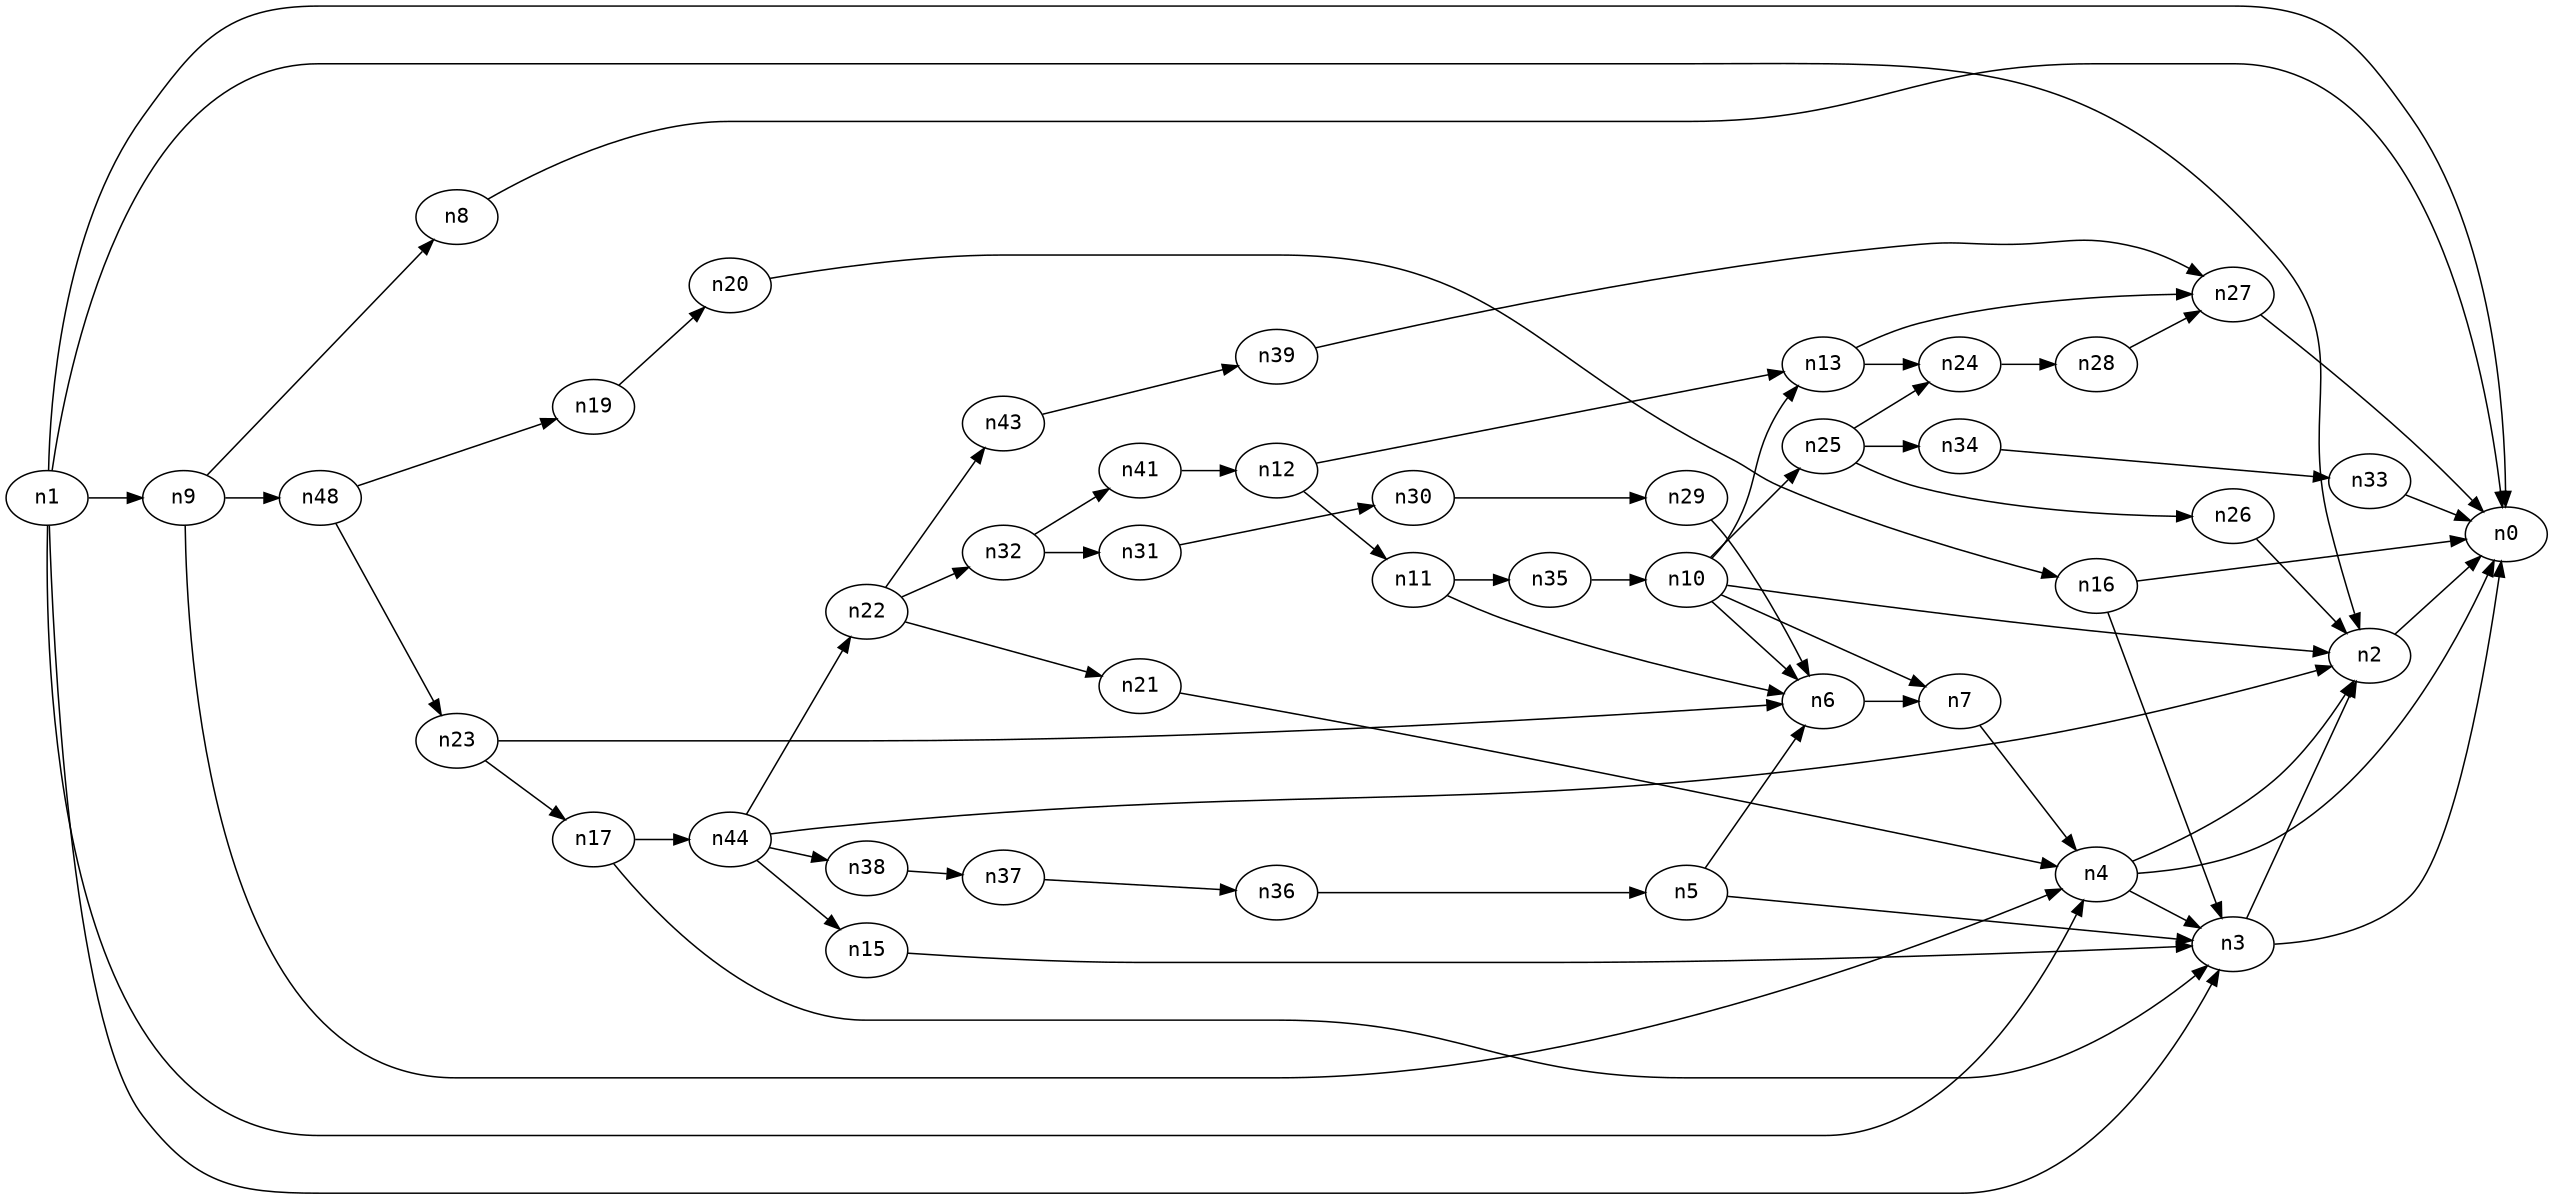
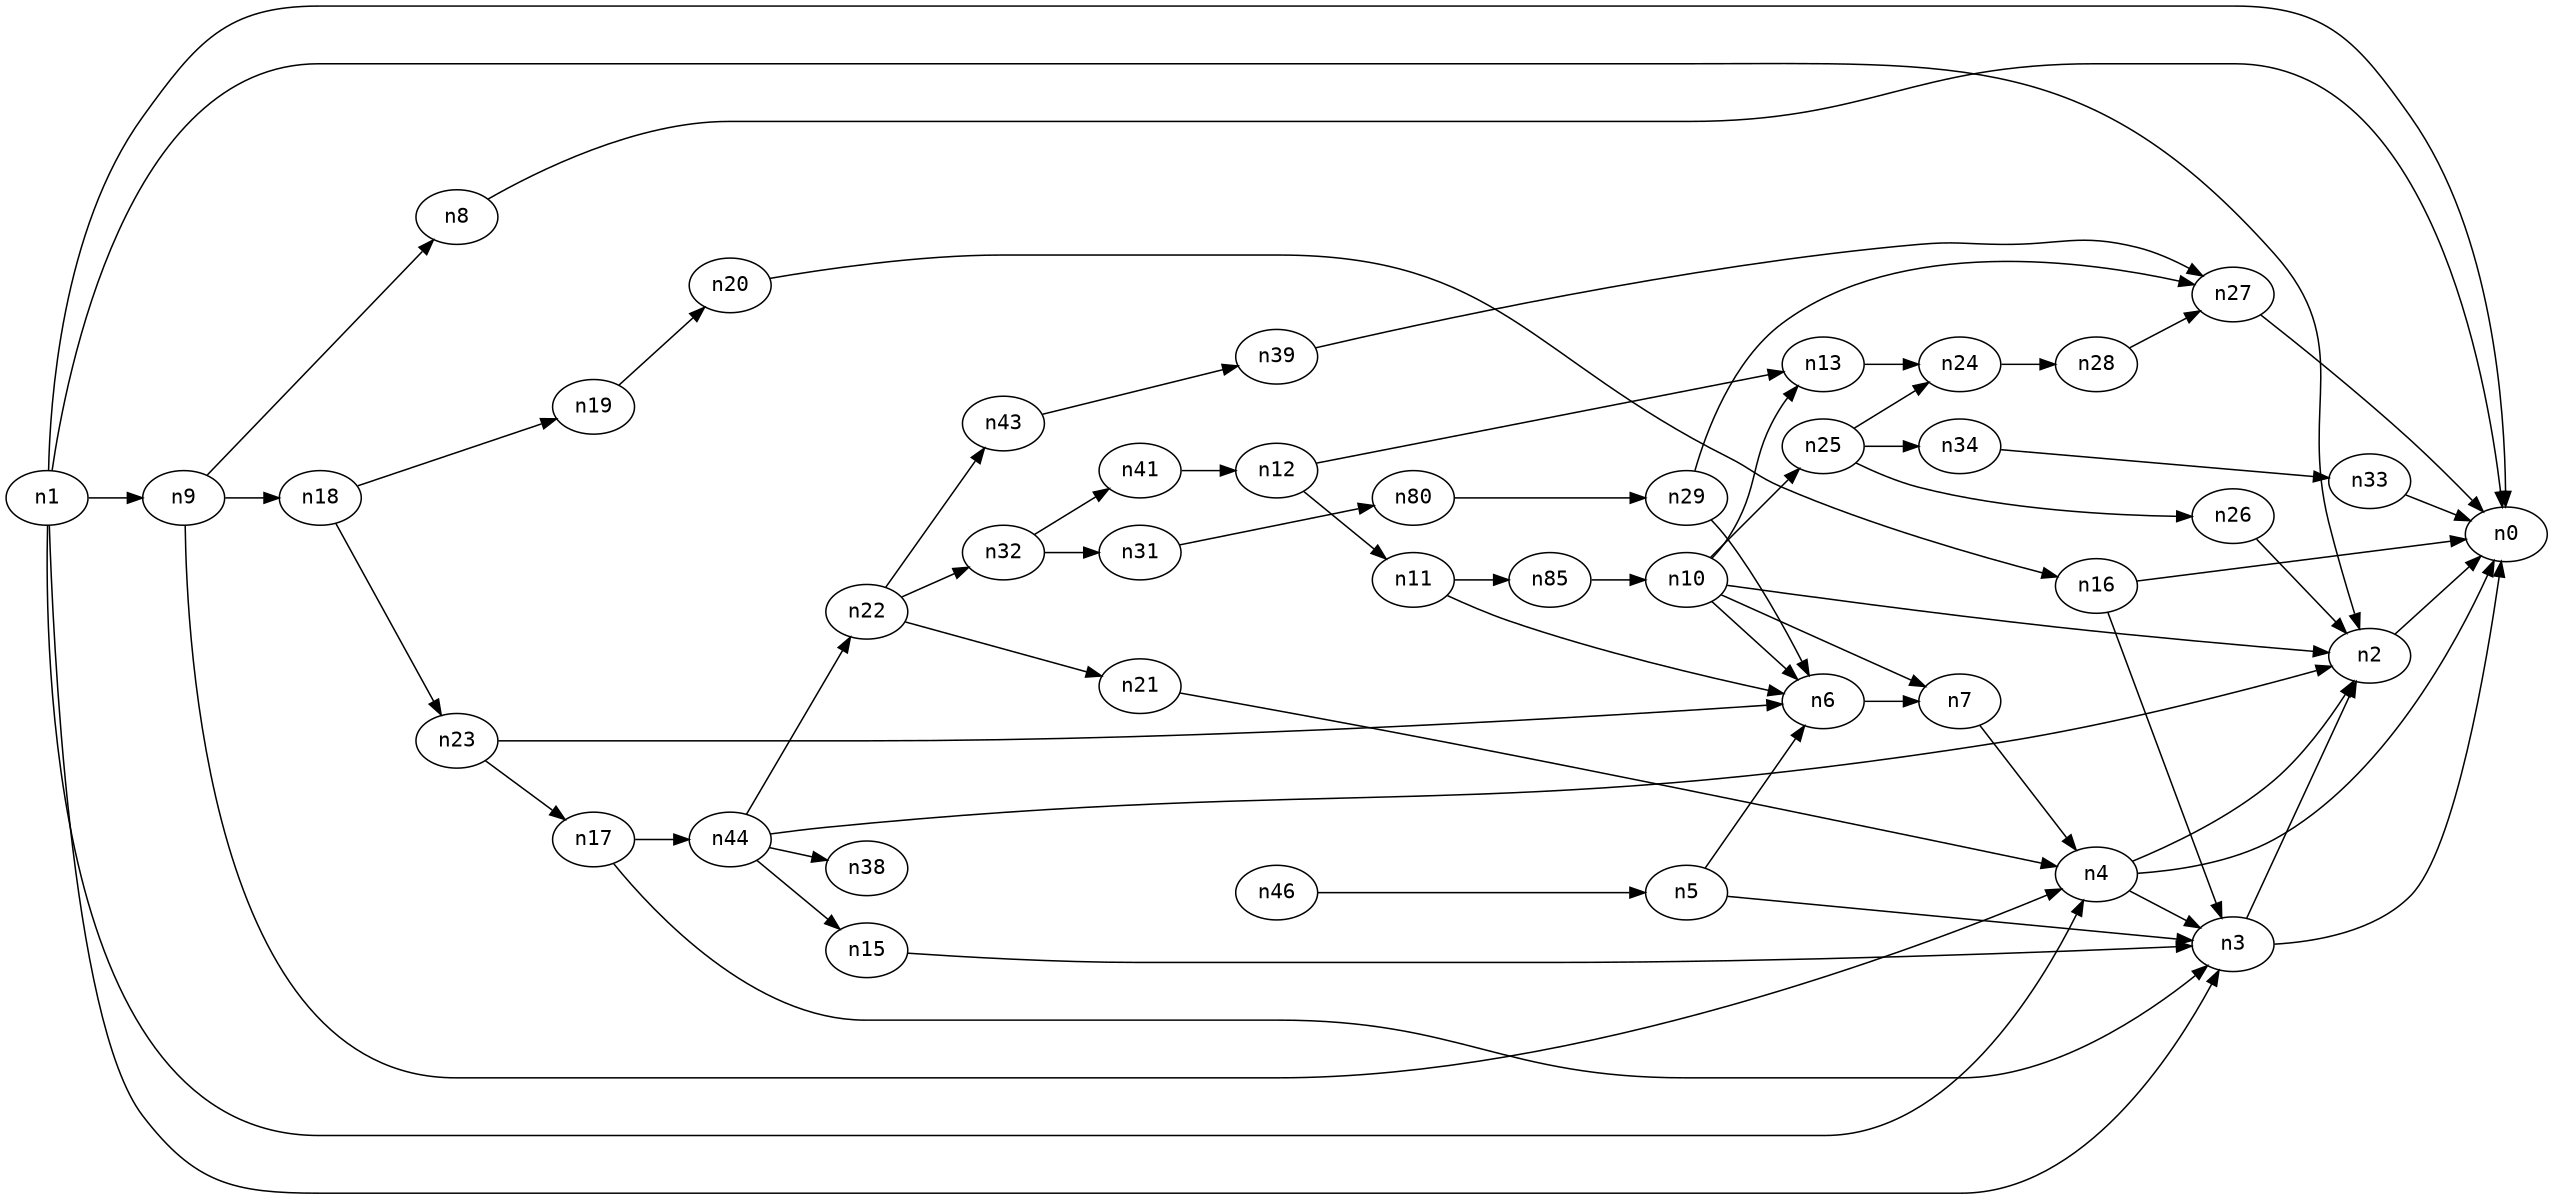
edge "n13" -> "n27": now "n29" -> "n27"
node "n48": label "n48" -> "n18"
node "n30": label "n30" -> "n80"
node "n35": label "n35" -> "n85"
node "n37": removed
node "n36": label "n36" -> "n46"
